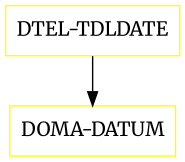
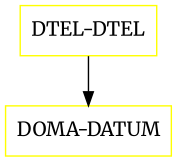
node "DTEL-TDLDATE": label "DTEL-TDLDATE" -> "DTEL-DTEL"
